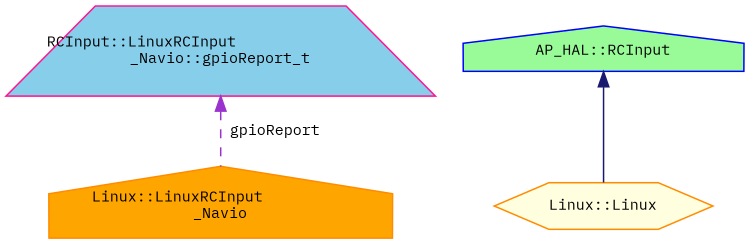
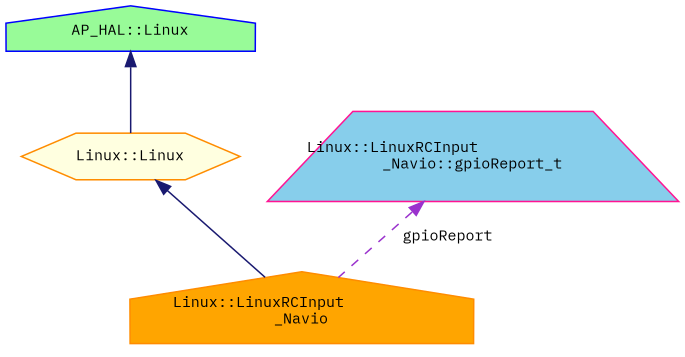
node "RCInput::LinuxRCInput _Navio::gpioReport_t": label "RCInput::LinuxRCInput _Navio::gpioReport_t" -> "Linux::LinuxRCInput _Navio::gpioReport_t"
node "AP_HAL::RCInput": label "AP_HAL::RCInput" -> "AP_HAL::Linux"
edge "Linux::LinuxRCInput _Navio" -> "Linux::Linux": added
